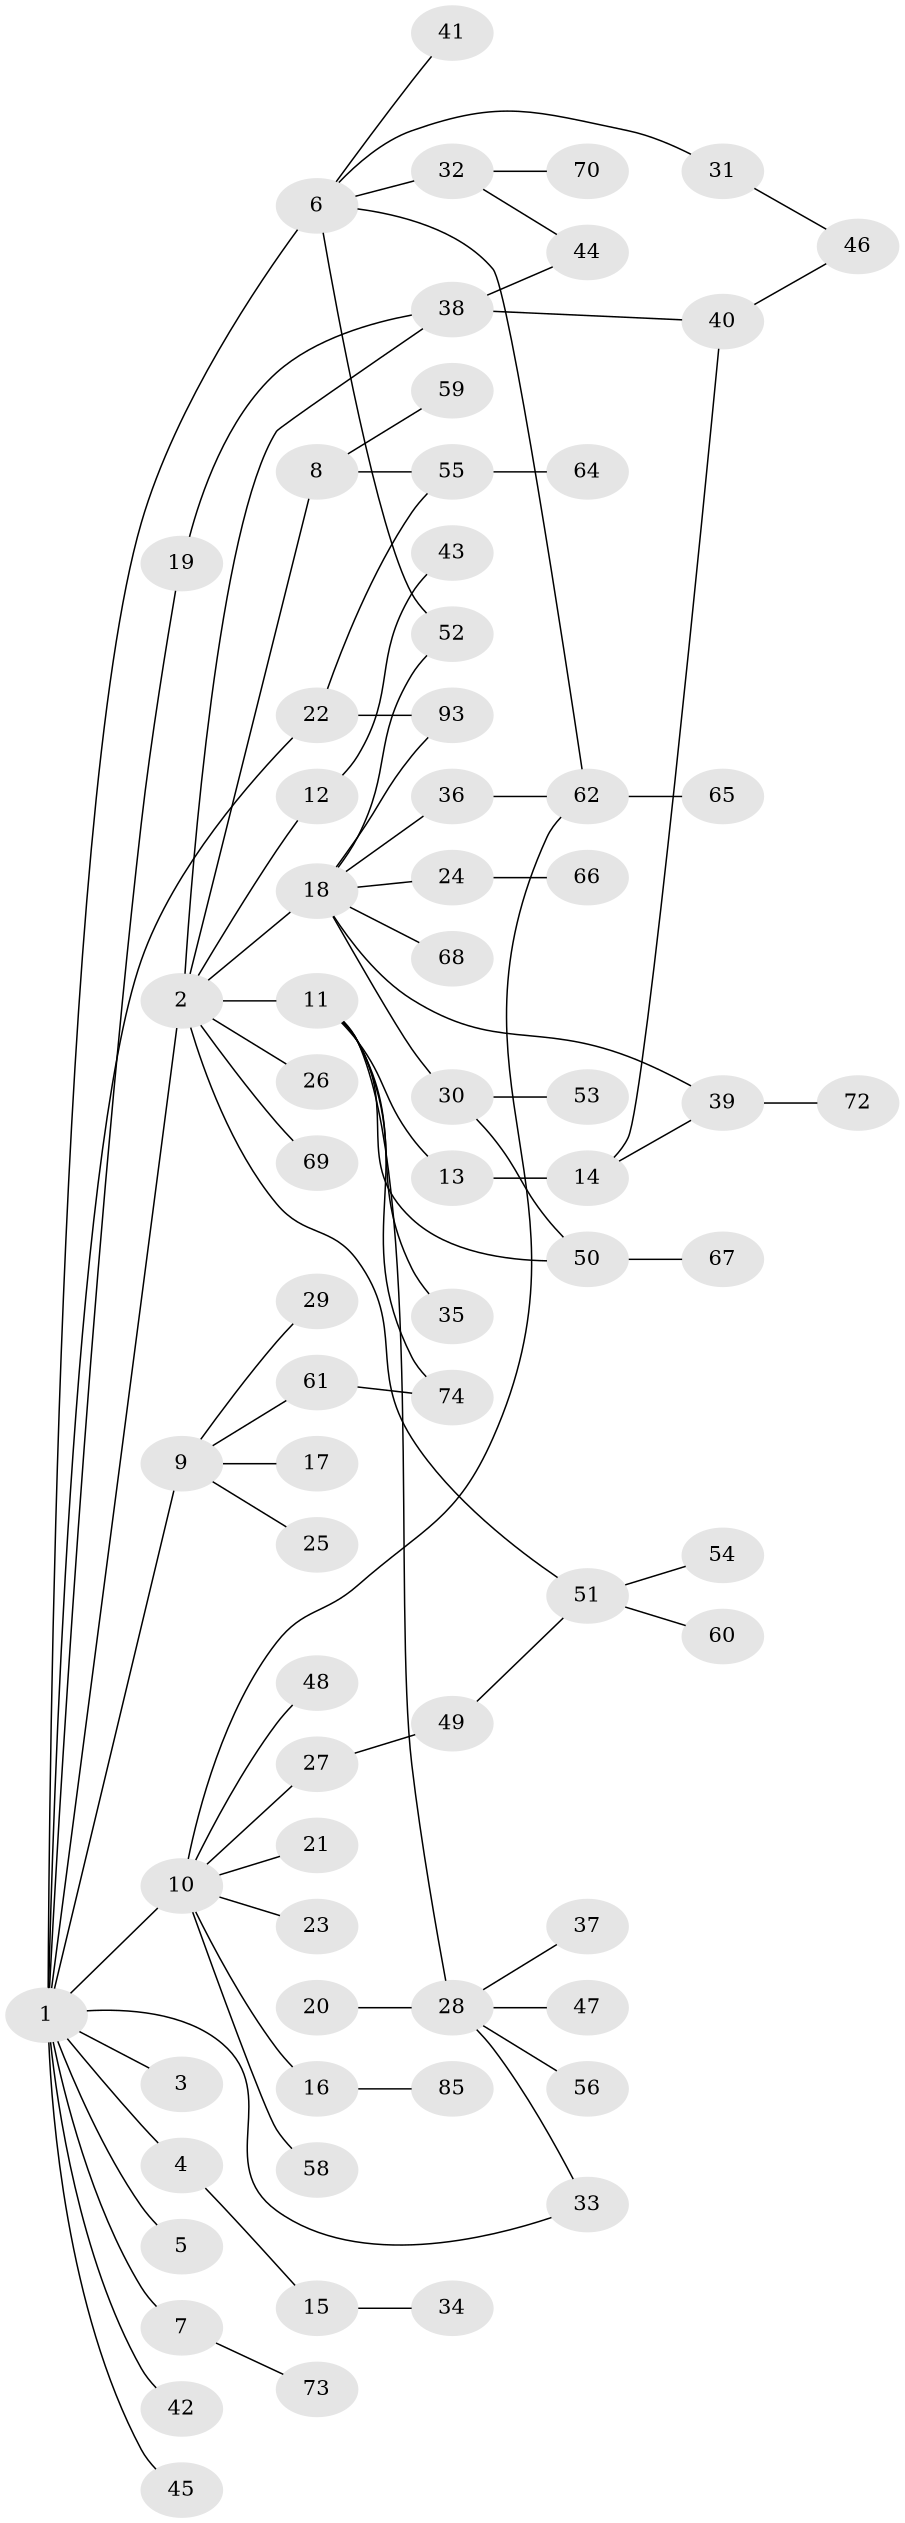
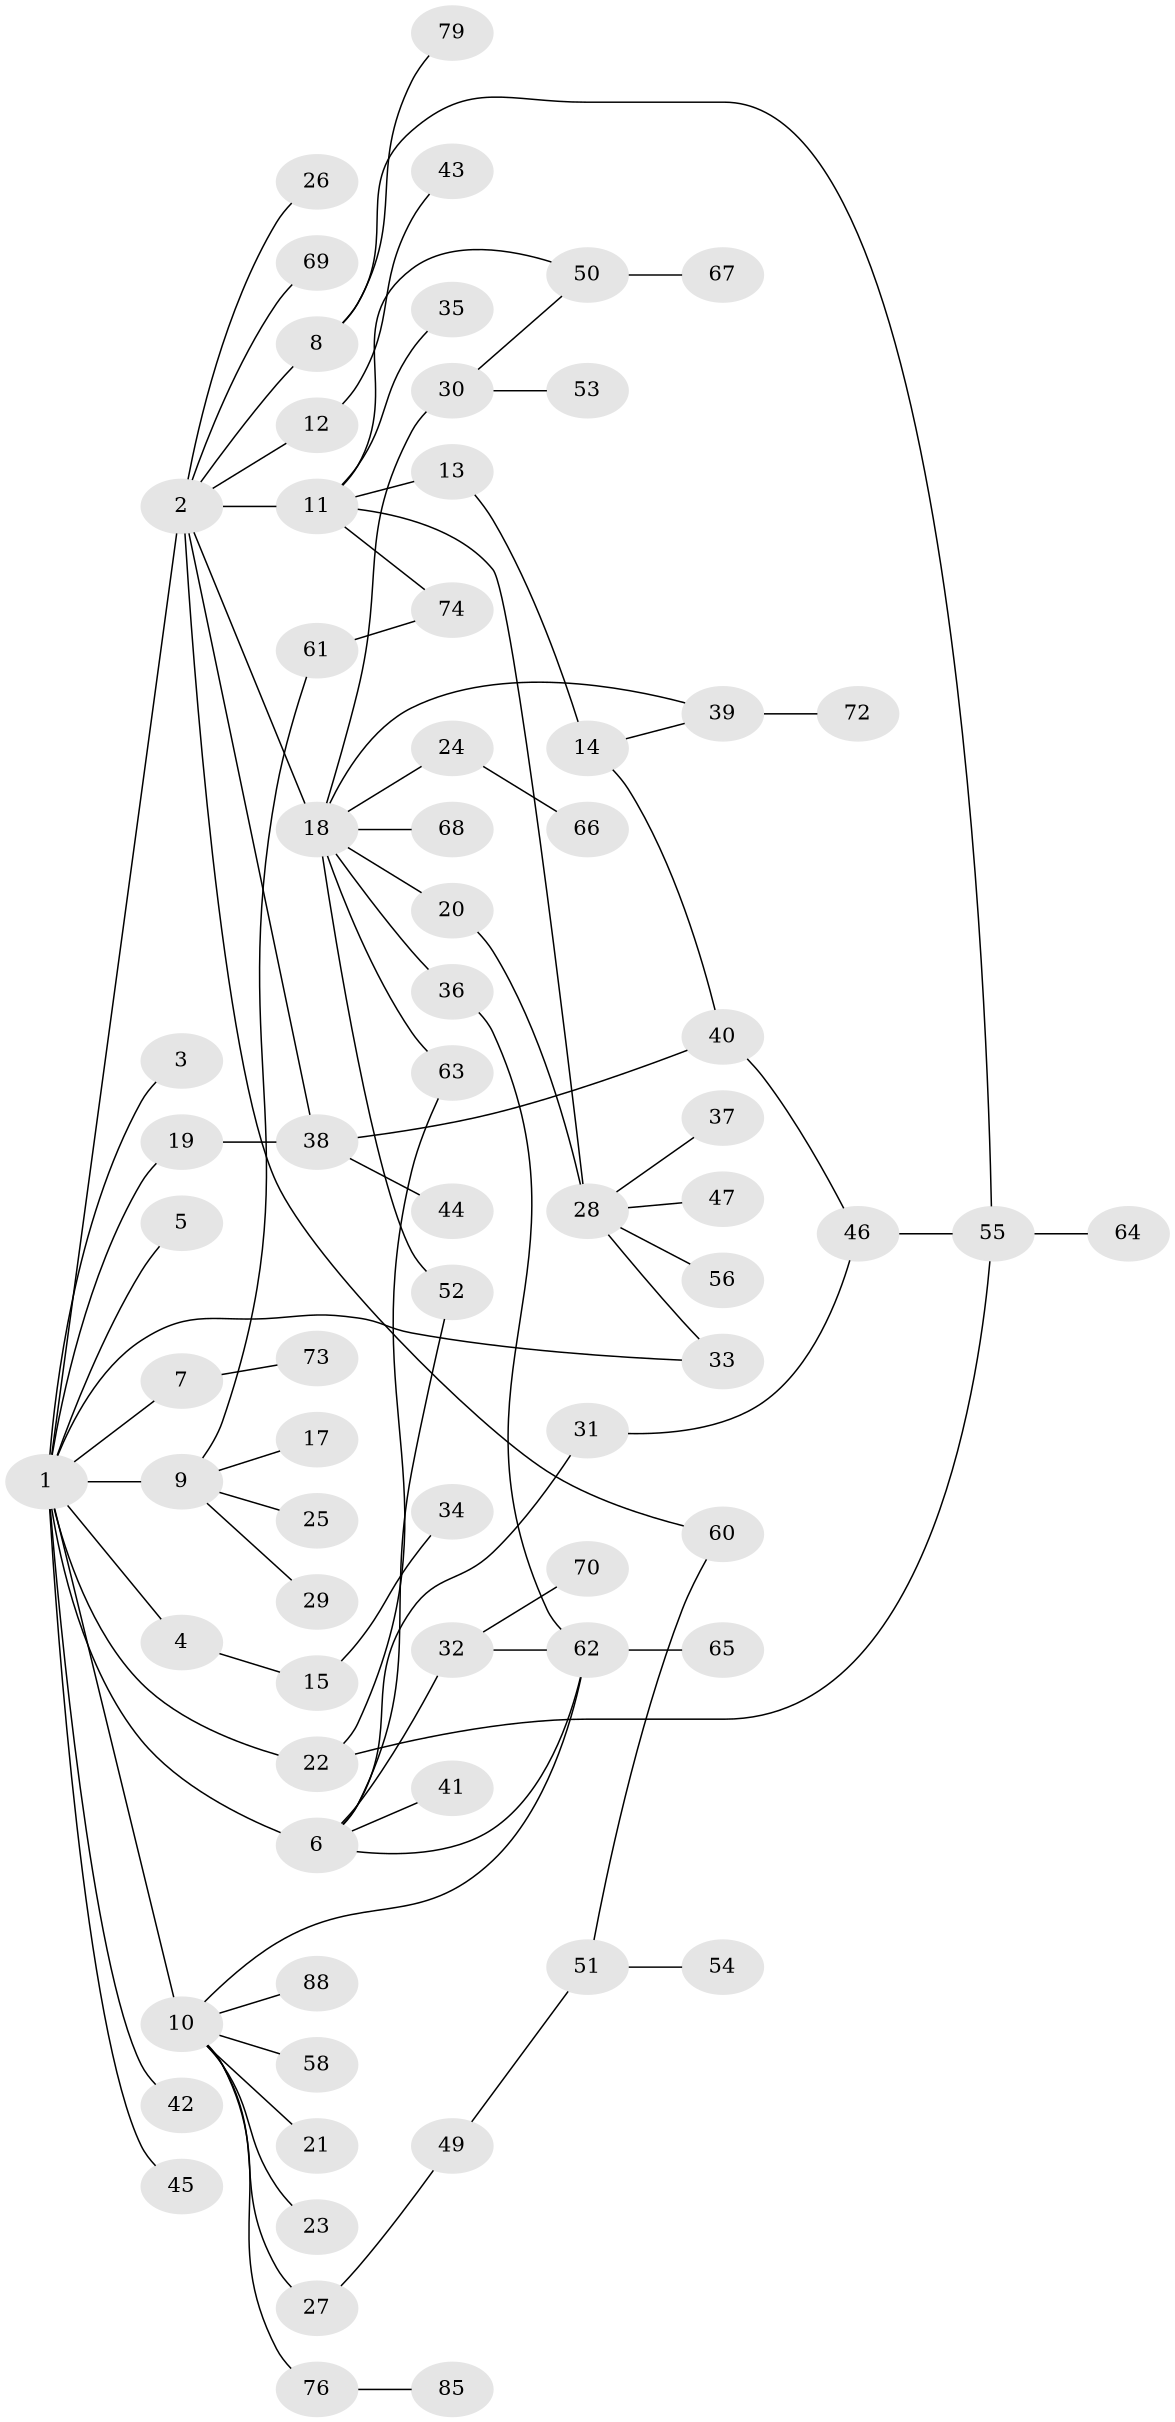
edge "32" -- "44": now "32" -- "62"
node "59": label "59" -> "79"
node "93": label "93" -> "63"
edge "18" -- "20": added
edge "46" -- "55": added
edge "2" -- "51": now "2" -- "60"
node "48": label "48" -> "88"
node "16": label "16" -> "76"
